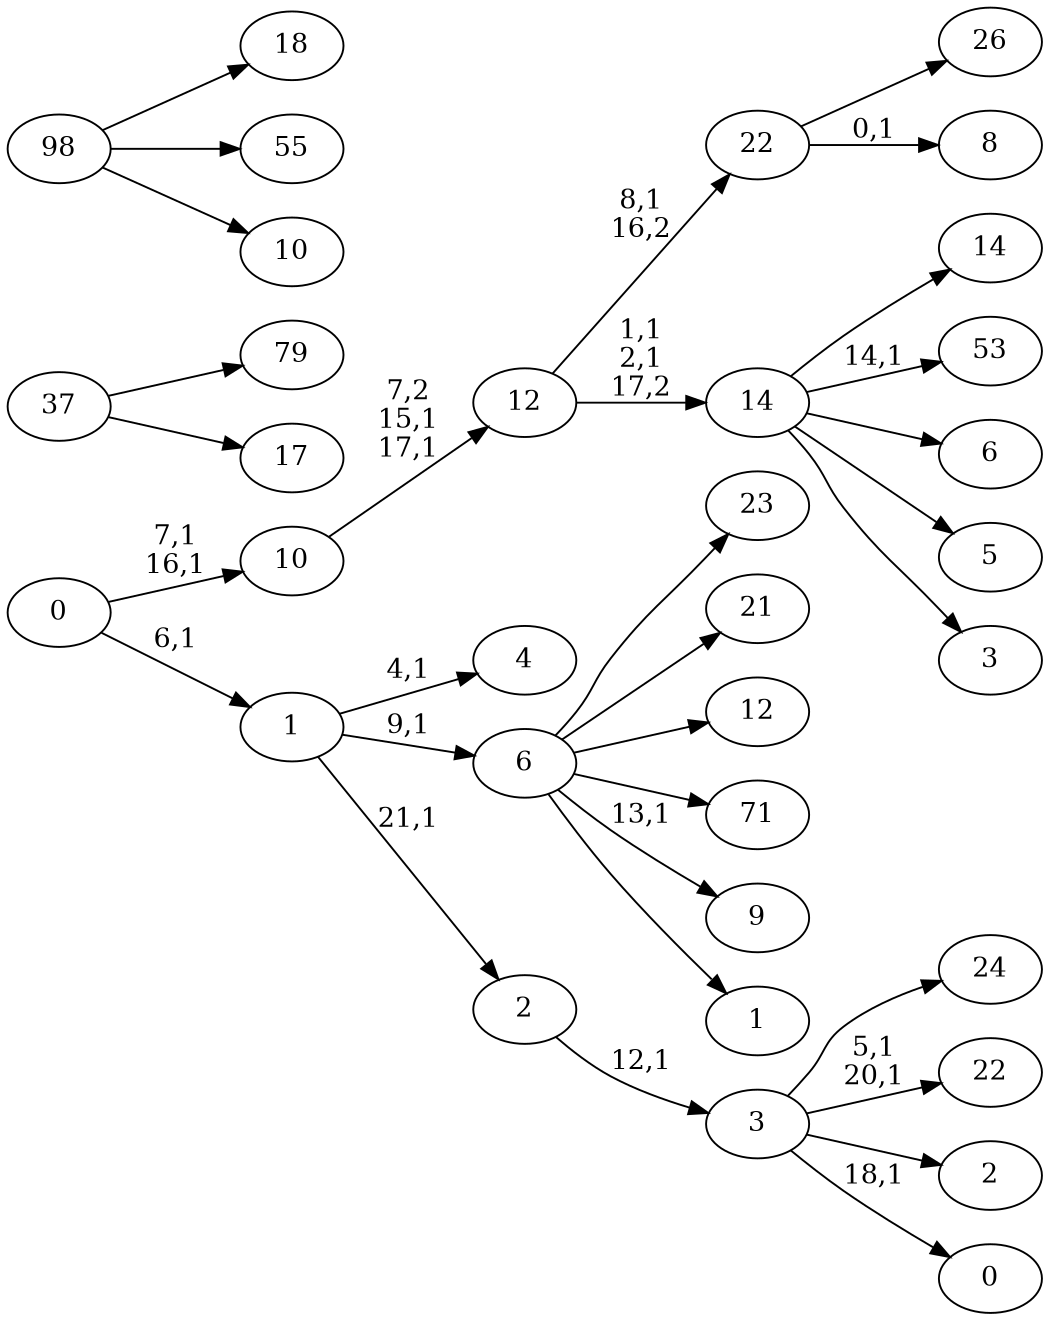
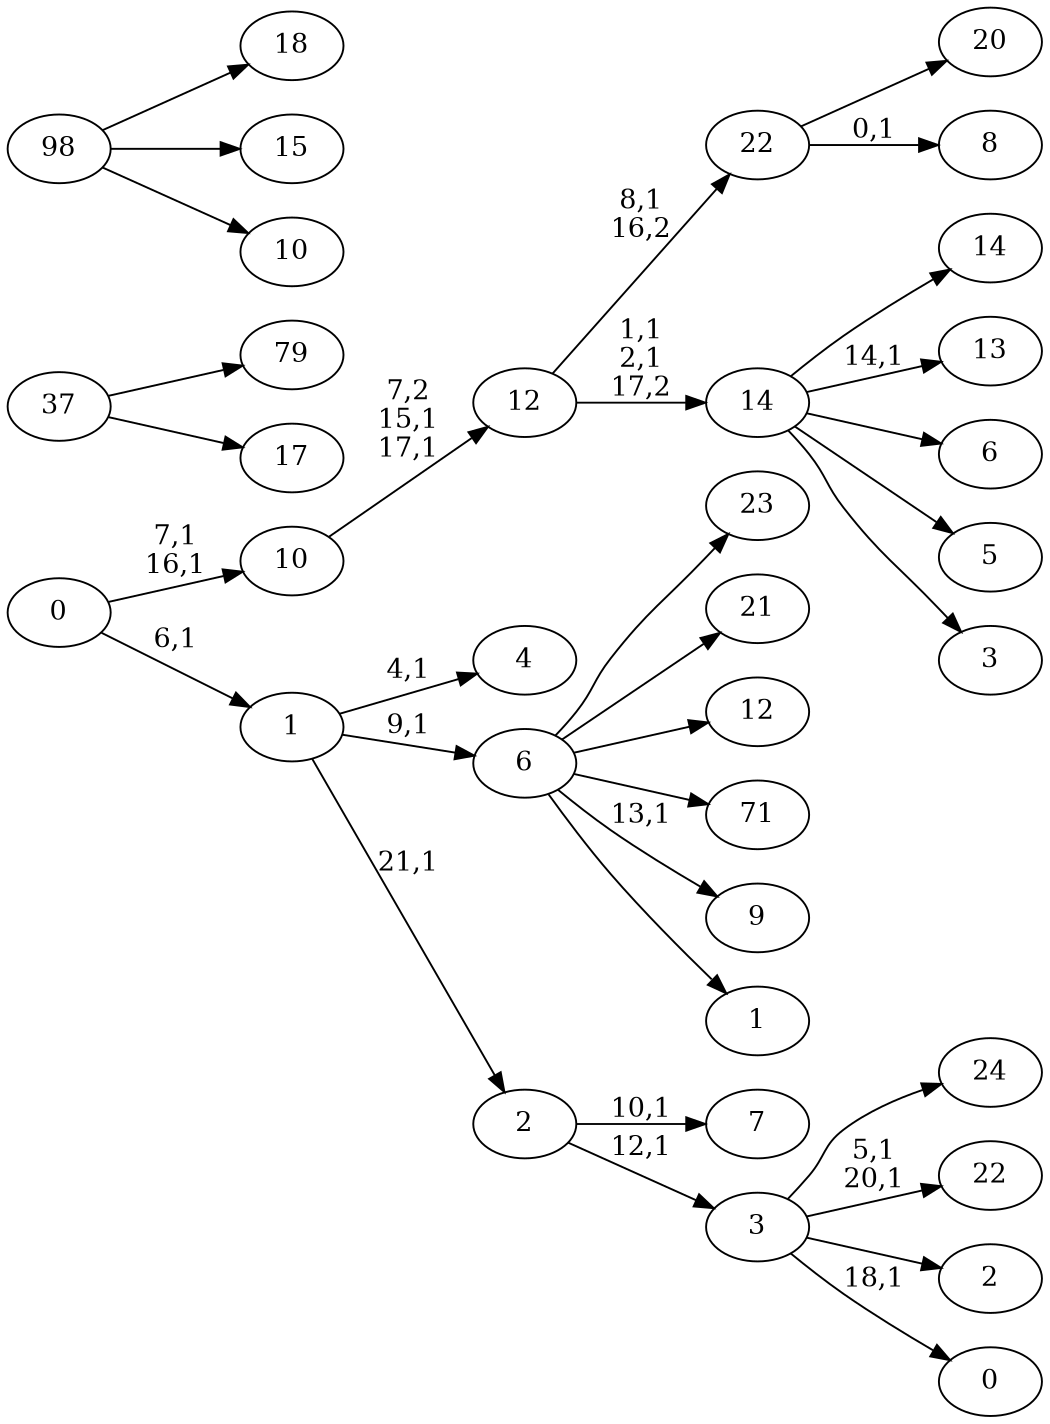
node "26": label "26" -> "20"
node "55": label "55" -> "15"
node "53": label "53" -> "13"
node "7": added
